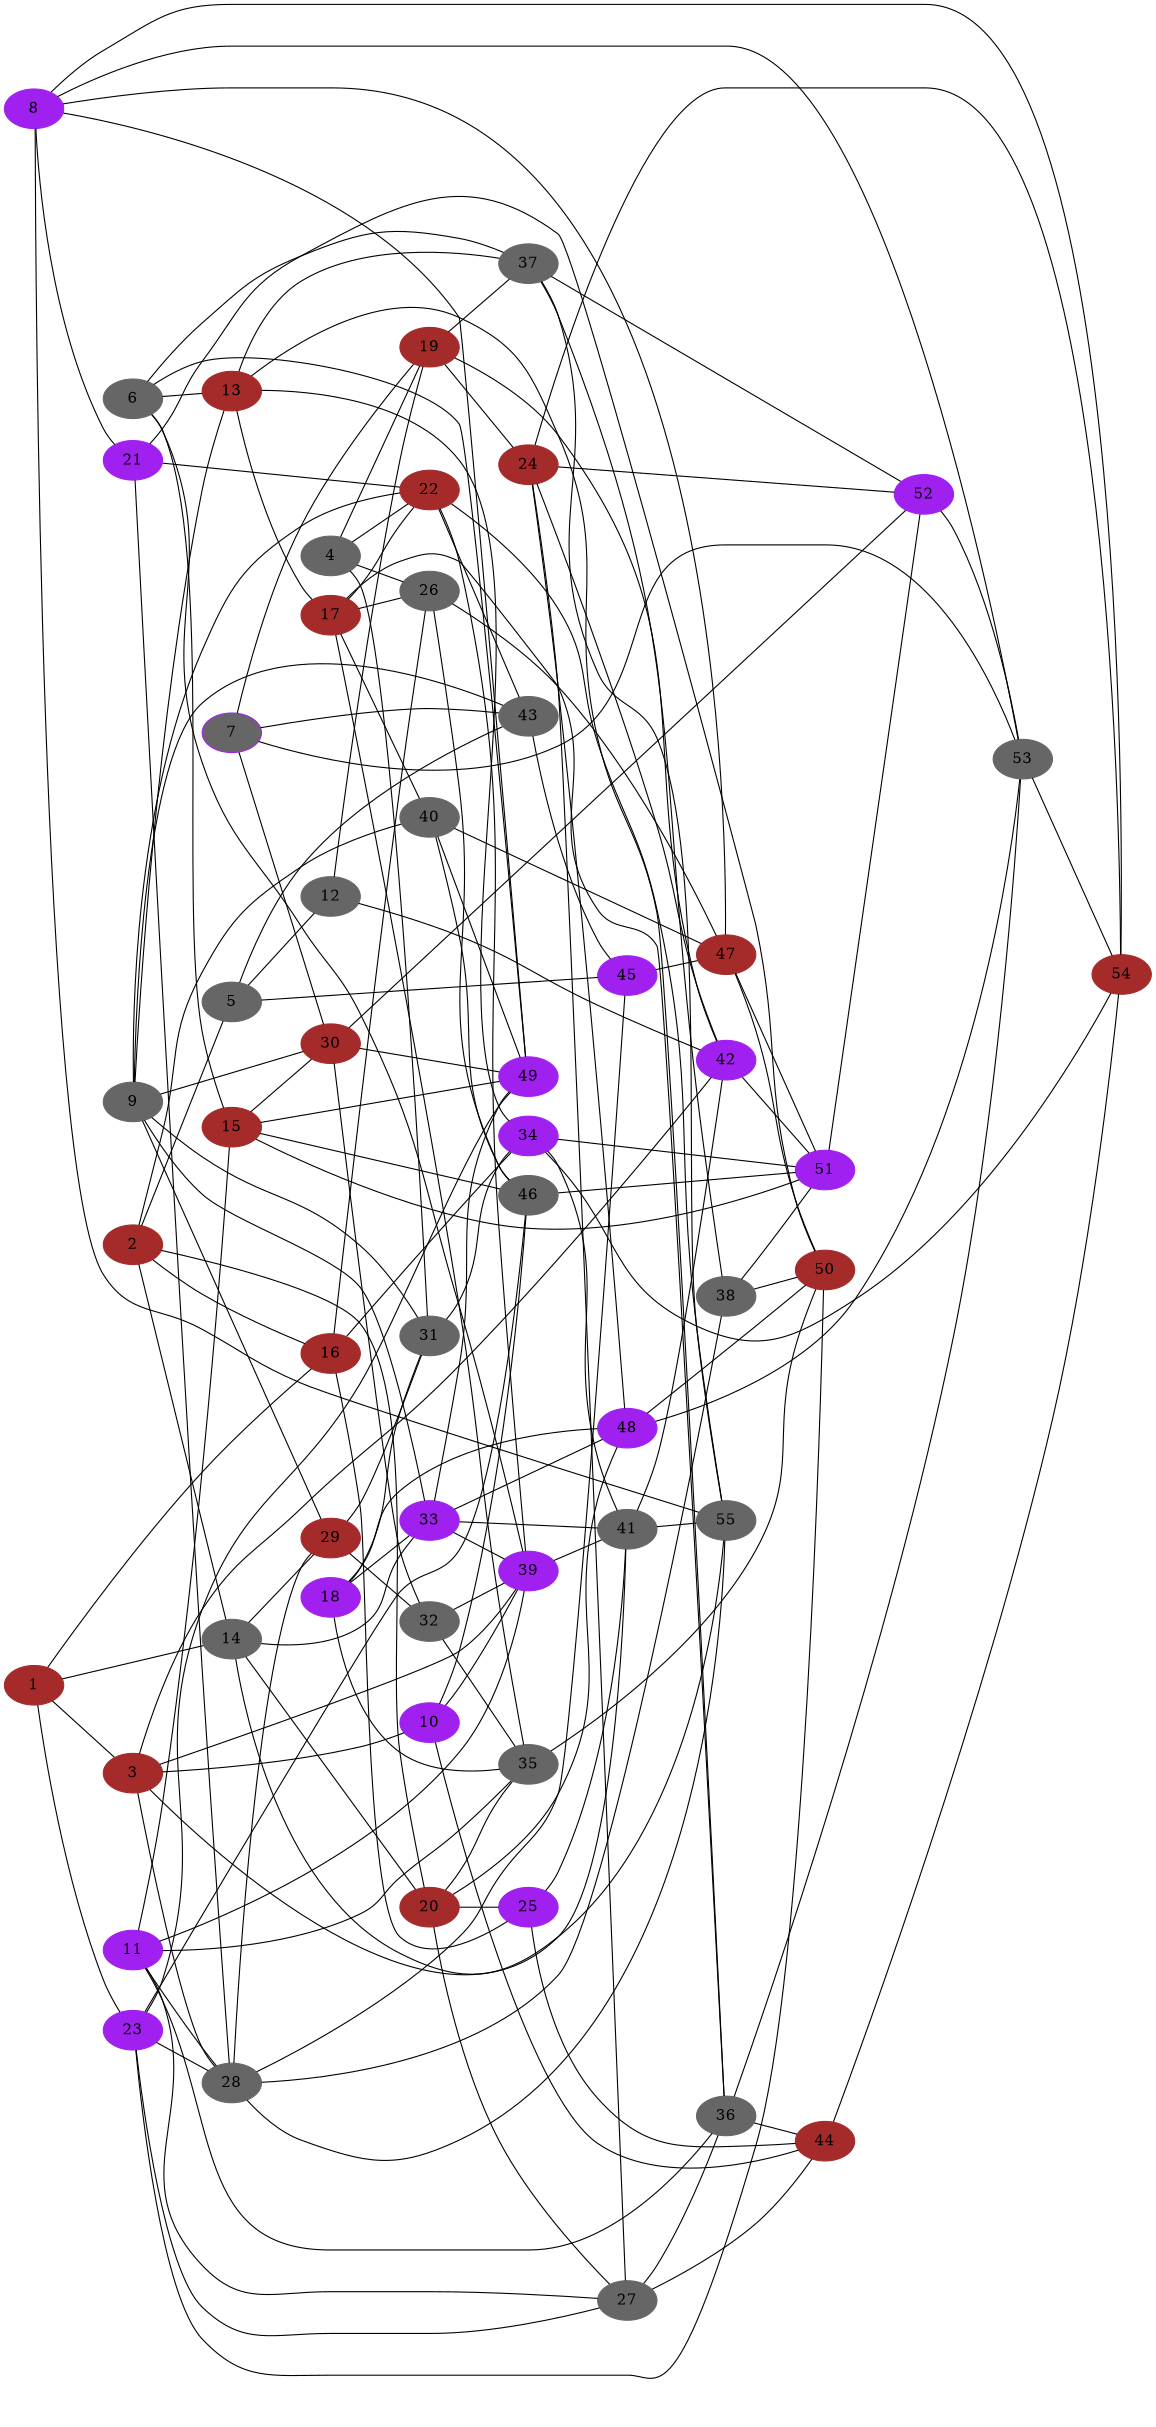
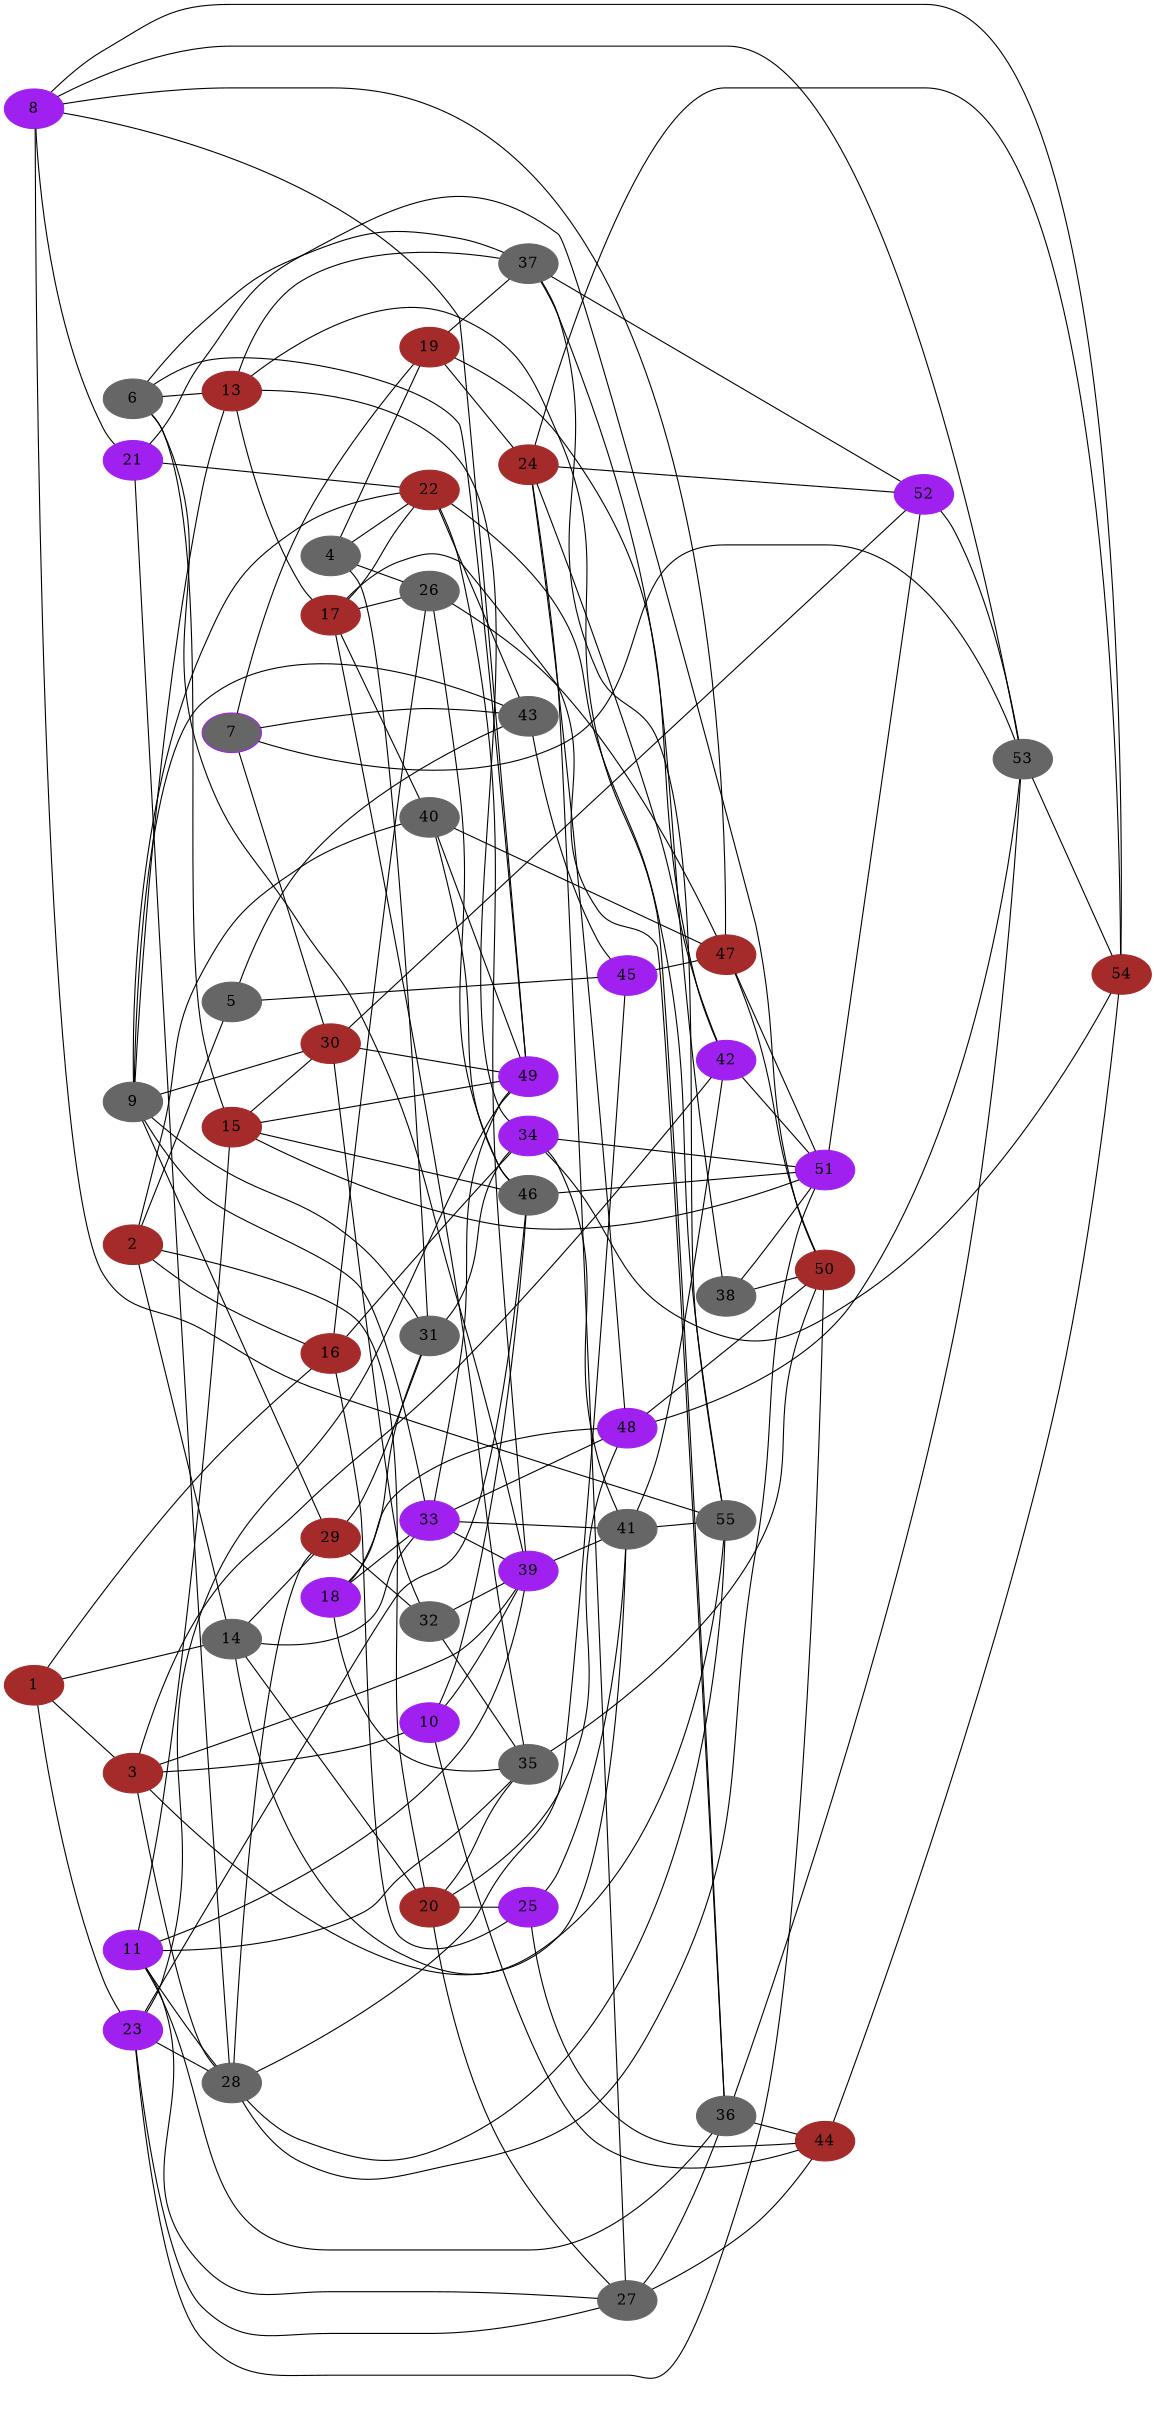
node "12": removed
edge "38" -- "28": now "51" -- "28"
